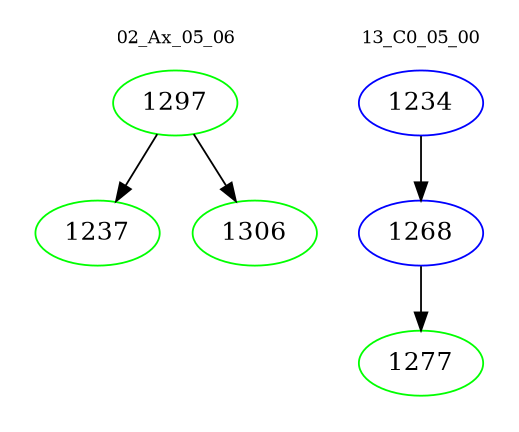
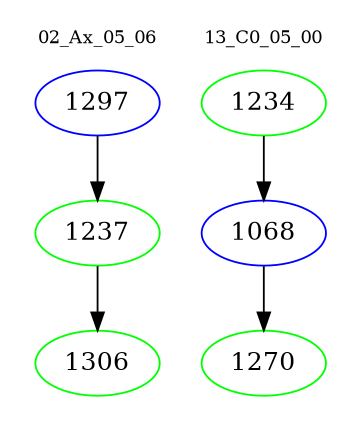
node "1297": color green -> blue
node "1234": color blue -> green
edge "1297" -> "1306": now "1237" -> "1306"
node "1268": label "1268" -> "1068"
node "1277": label "1277" -> "1270"
